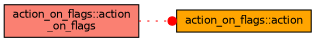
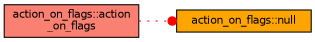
node "action_on_flags::action": label "action_on_flags::action" -> "action_on_flags::null"
